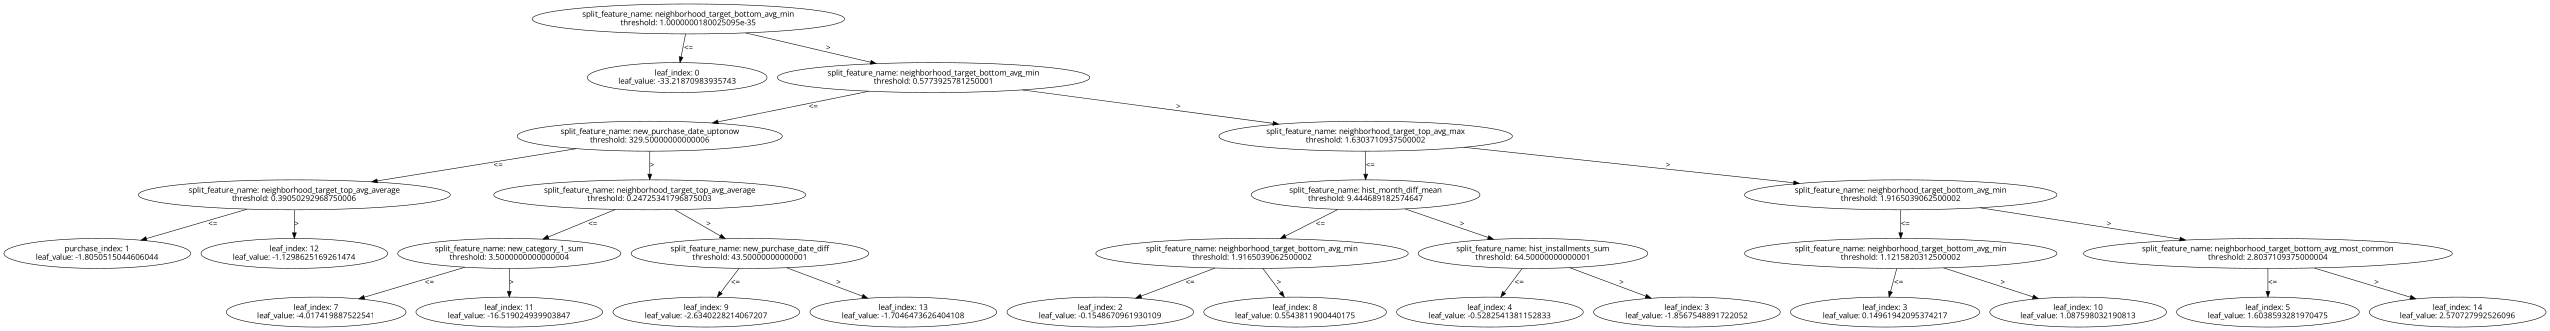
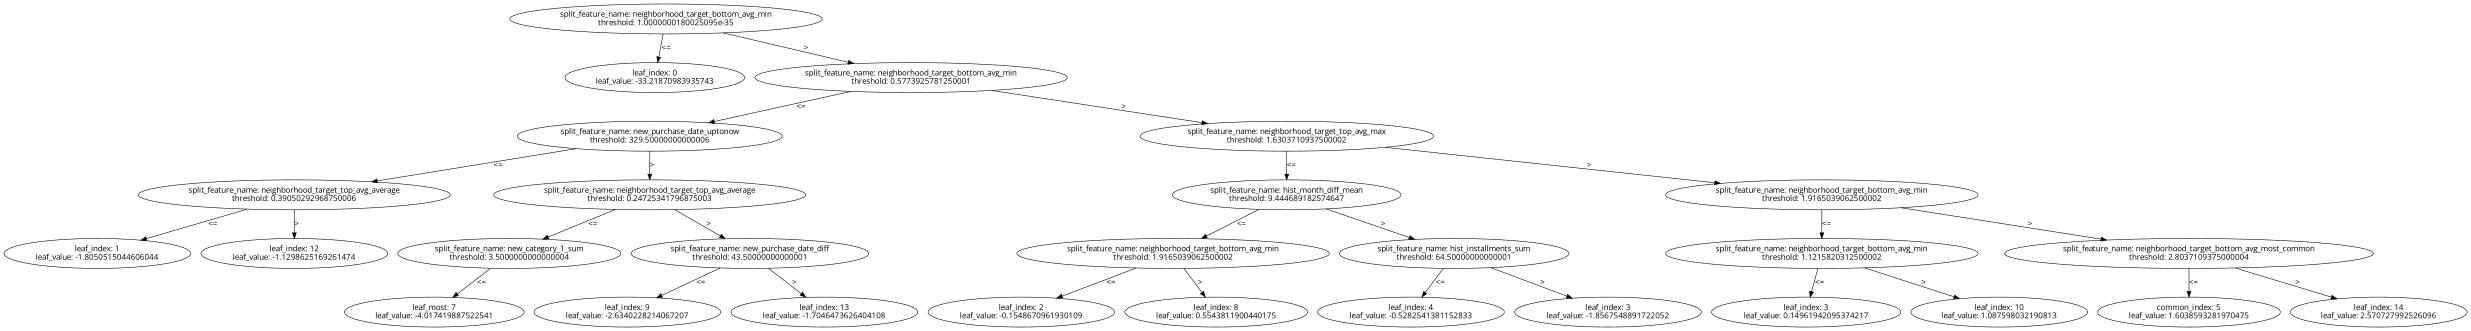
node "purchase_index: 1 leaf_value: -1.8050515044606044": label "purchase_index: 1 leaf_value: -1.8050515044606044" -> "leaf_index: 1 leaf_value: -1.8050515044606044"
node "leaf_index: 7 leaf_value: -4.017419887522541": label "leaf_index: 7 leaf_value: -4.017419887522541" -> "leaf_most: 7 leaf_value: -4.017419887522541"
node "leaf_index: 11 leaf_value: -16.519024939903847": removed
node "leaf_index: 5 leaf_value: 1.6038593281970475": label "leaf_index: 5 leaf_value: 1.6038593281970475" -> "common_index: 5 leaf_value: 1.6038593281970475"
